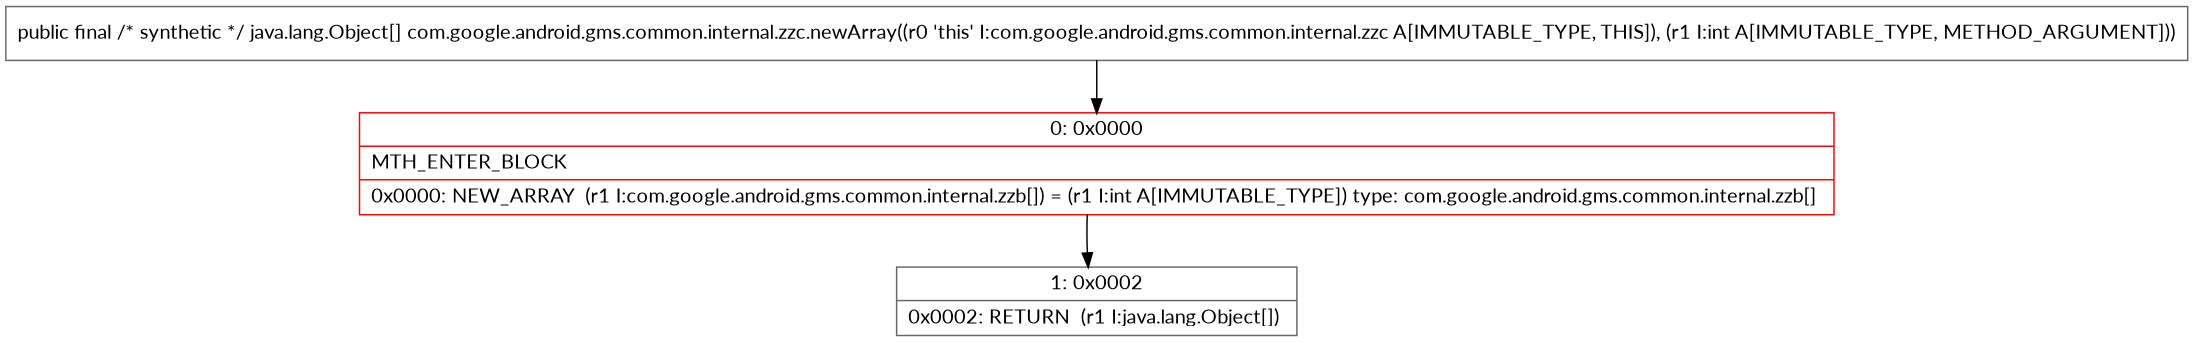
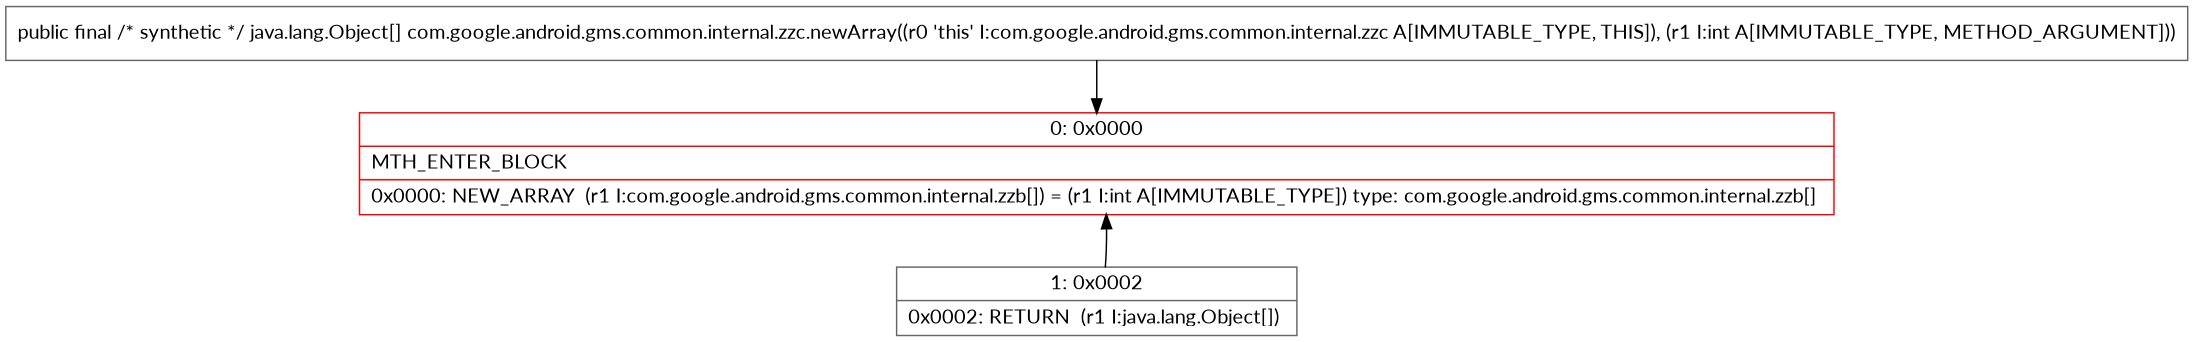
edge "0: 0x0000" -> "1: 0x0002": reversed
